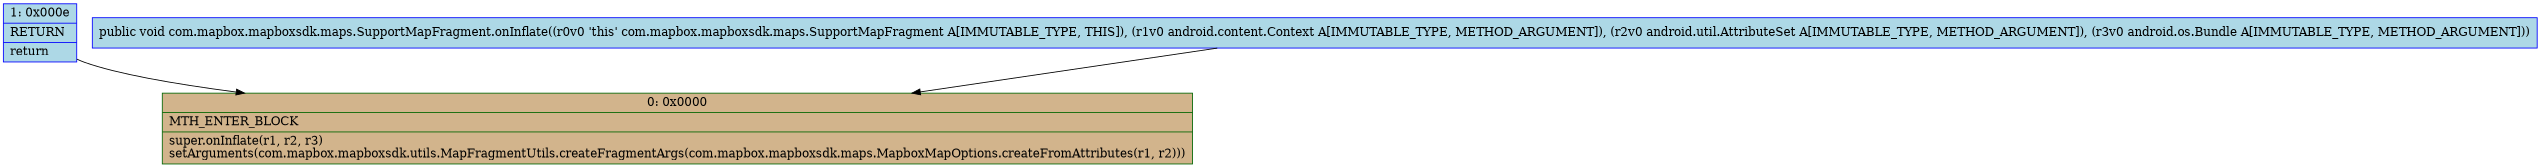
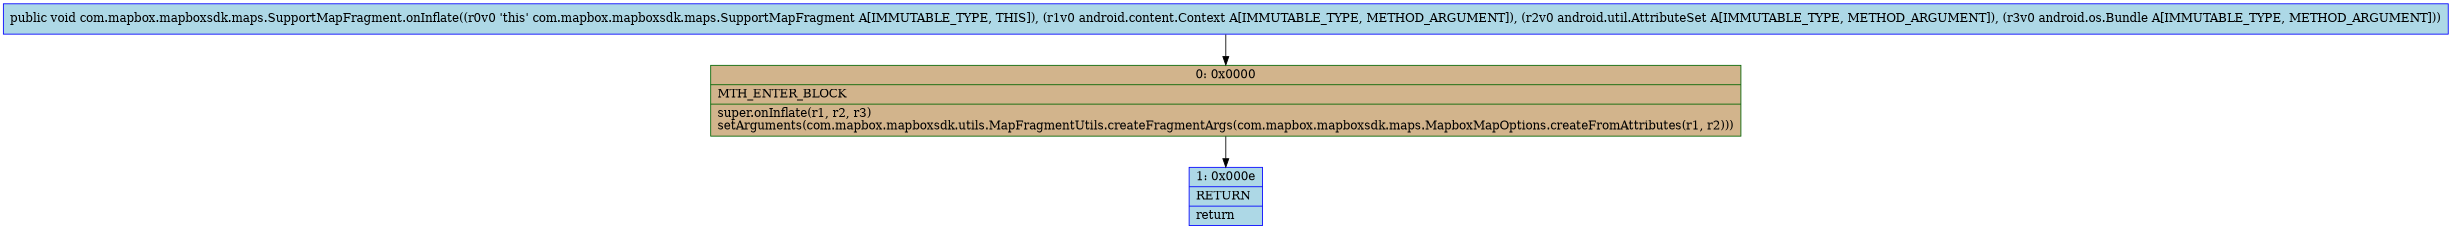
edge "1: 0x000e" -> "0: 0x0000": reversed
